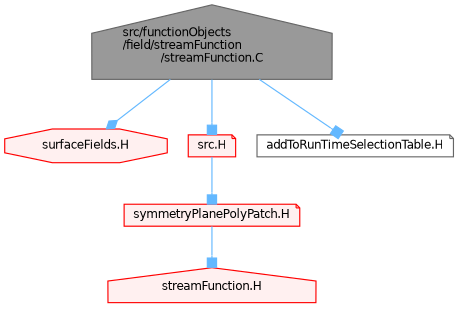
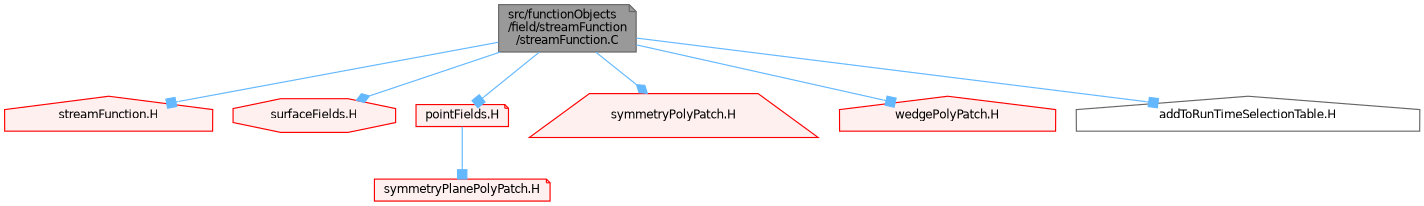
node "src/functionObjects /field/streamFunction /streamFunction.C": shape house -> note
node "symmetryPolyPatch.H": added
node "wedgePolyPatch.H": added
node "src.H": label "src.H" -> "pointFields.H"
node "addToRunTimeSelectionTable.H": shape note -> house
edge "symmetryPlanePolyPatch.H" -> "streamFunction.H": now "src/functionObjects /field/streamFunction /streamFunction.C" -> "streamFunction.H"
